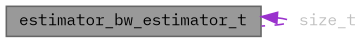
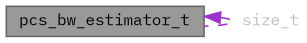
node "estimator_bw_estimator_t": label "estimator_bw_estimator_t" -> "pcs_bw_estimator_t"
